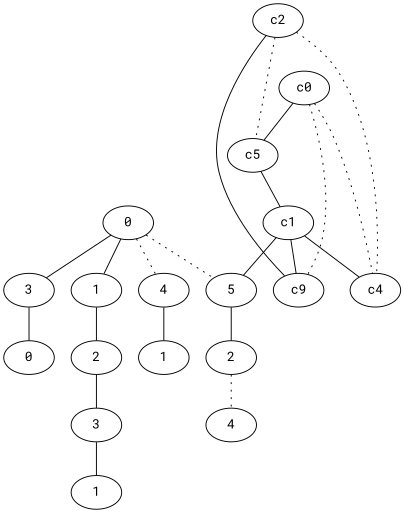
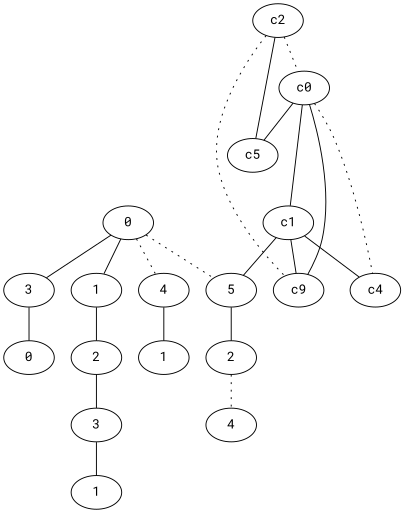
edge "c2" -- "c5": style dotted -> solid
edge "c2" -- "c4": now "c2" -- "c0"
edge "c2" -- "c9": style solid -> dotted
edge "c5" -- "c1": now "c0" -- "c1"
edge "c0" -- "c9": style dotted -> solid
